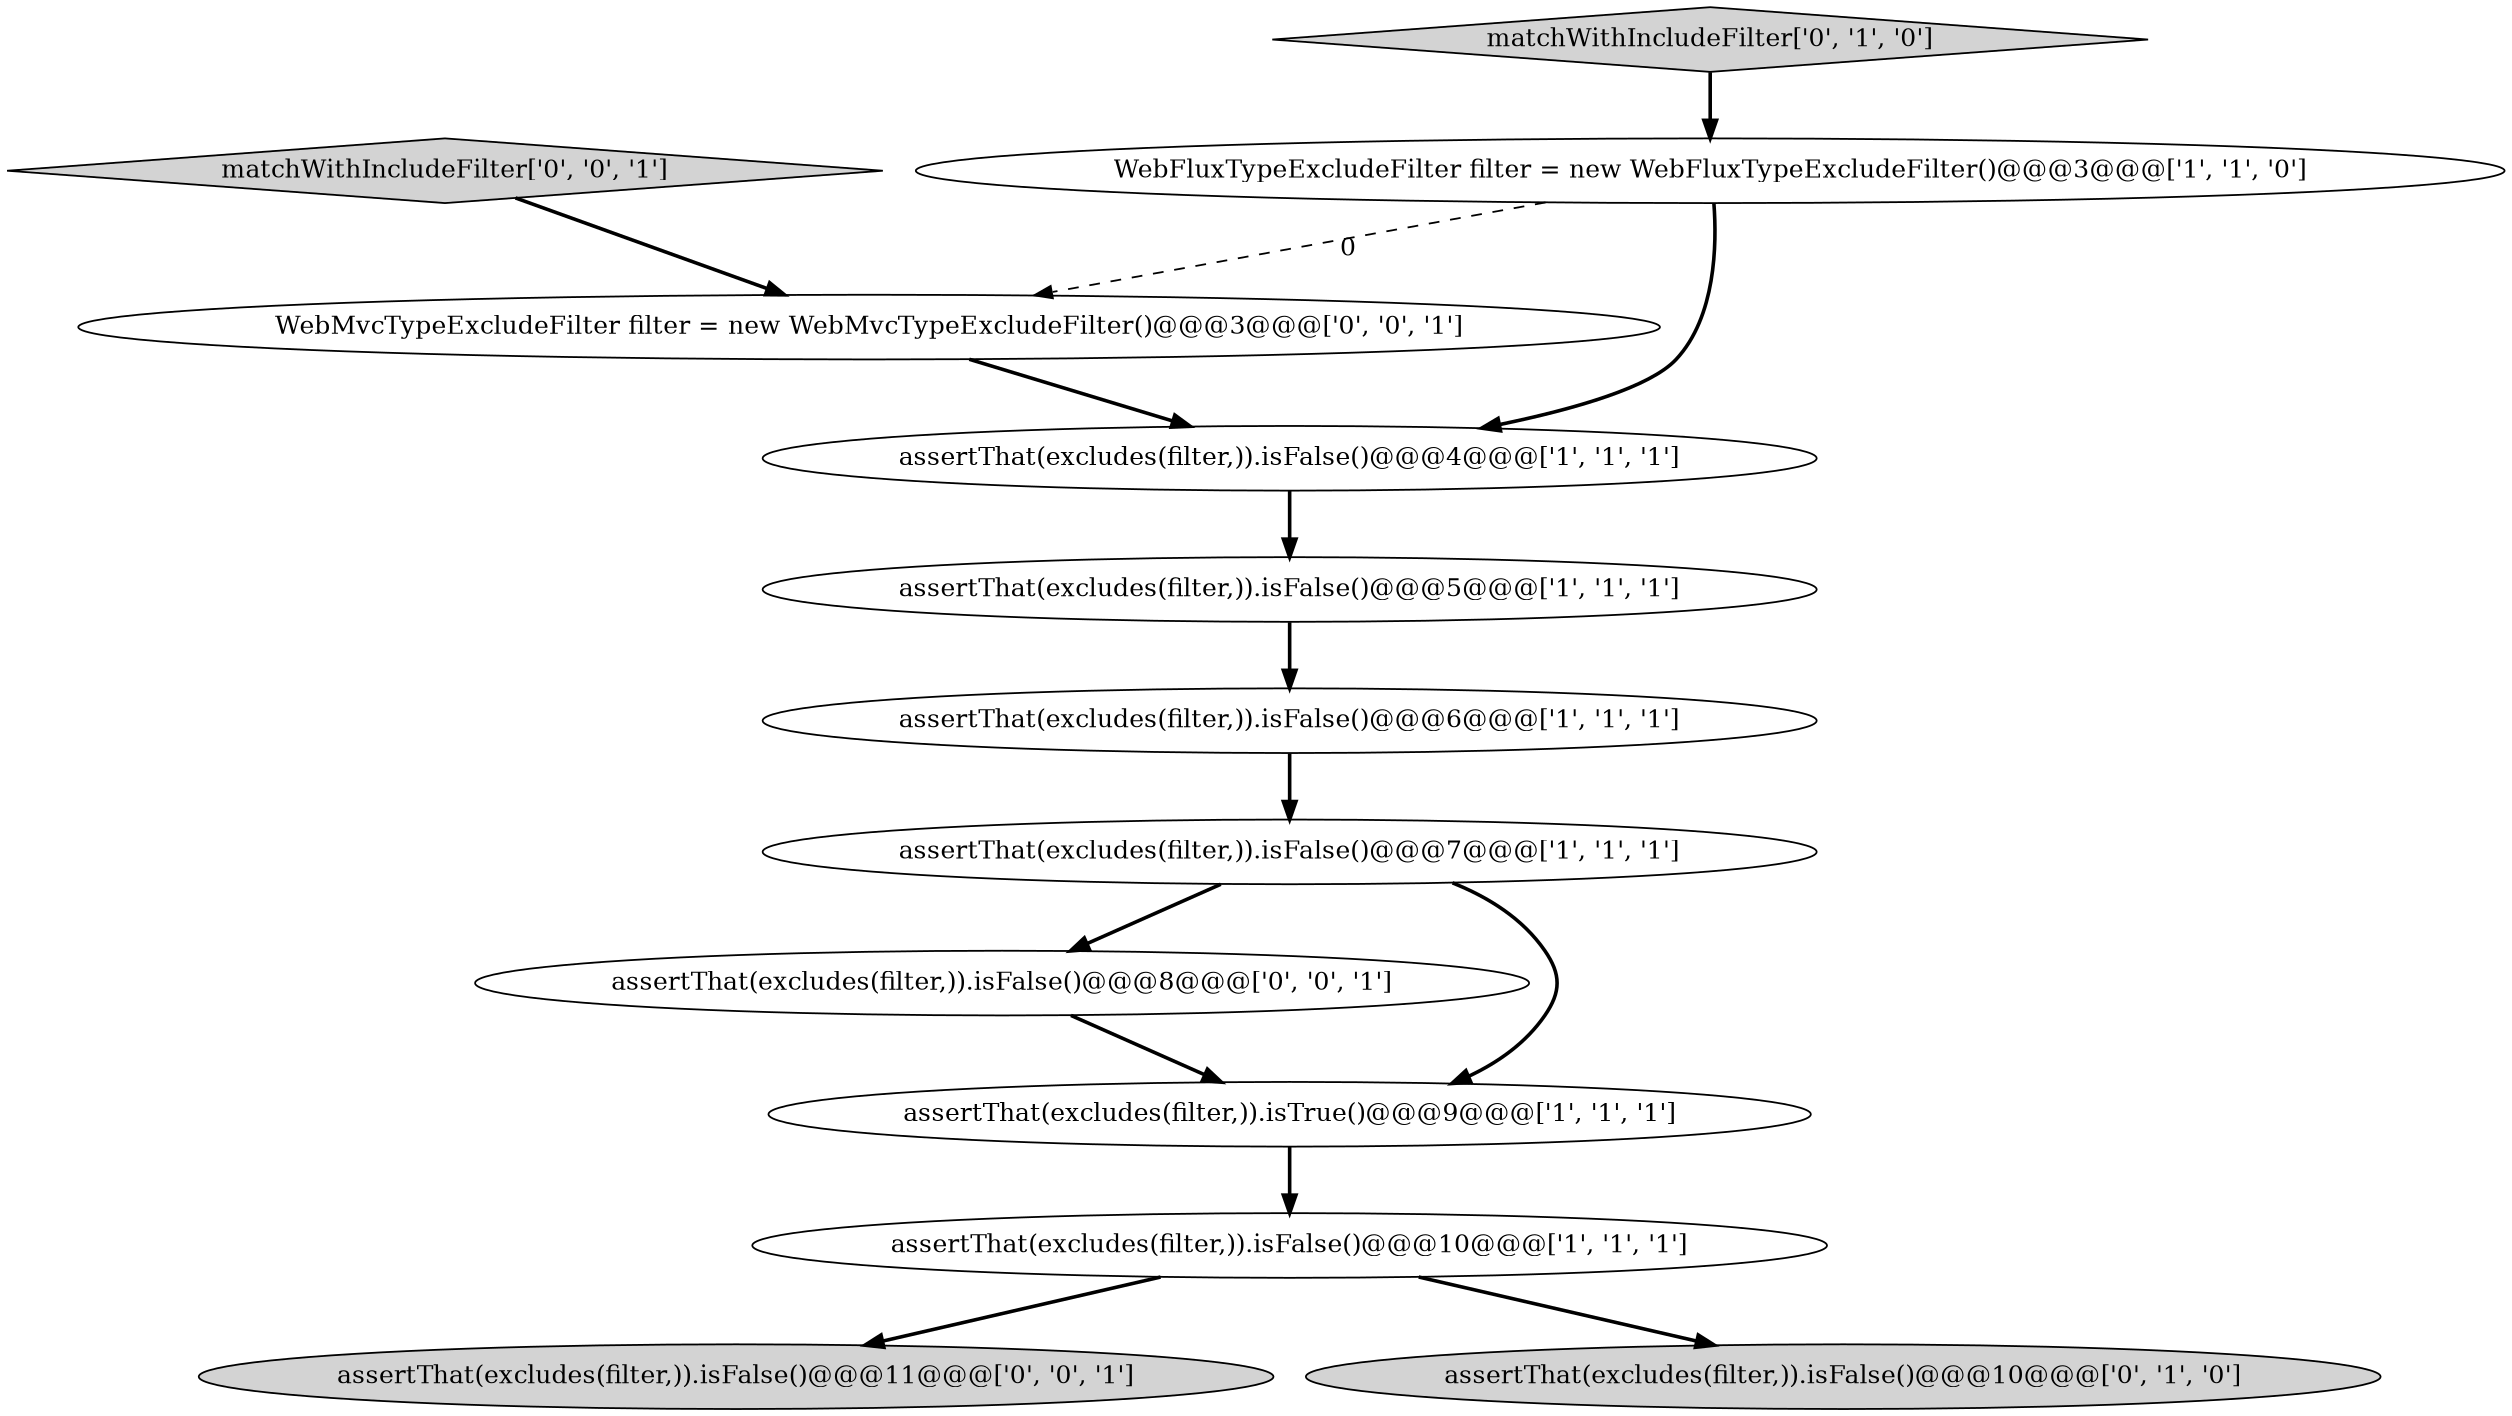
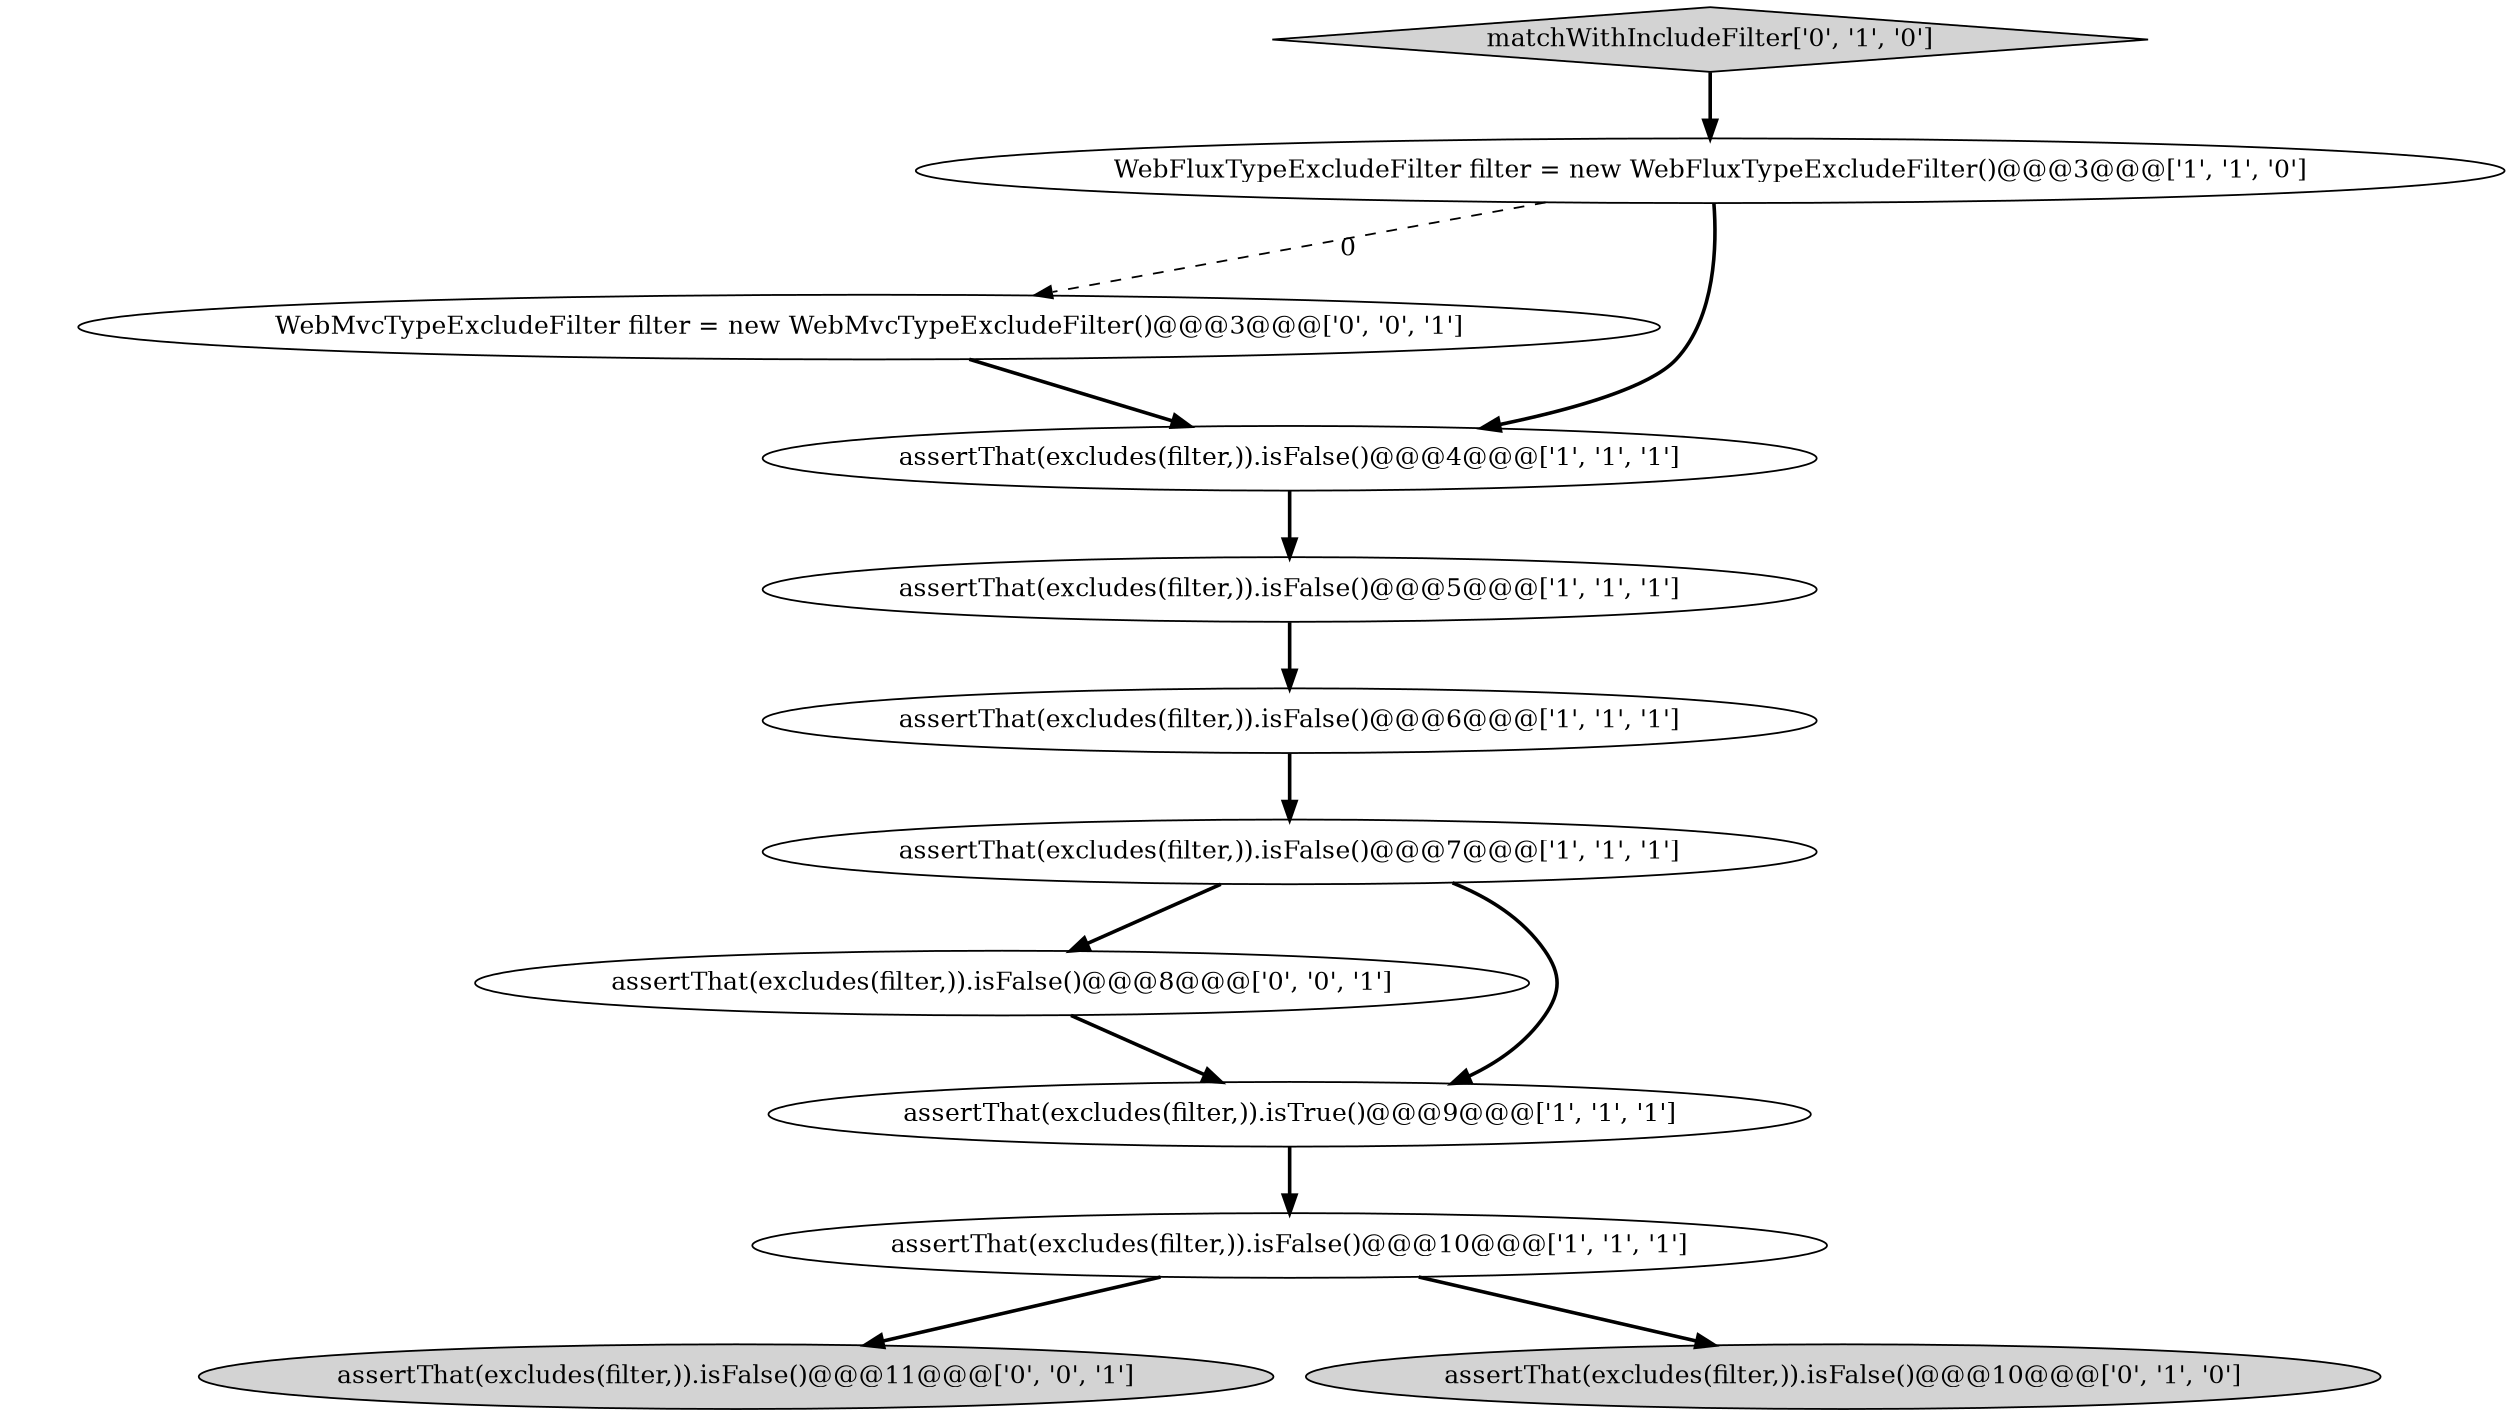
node "matchWithIncludeFilter['0', '0', '1']": removed
